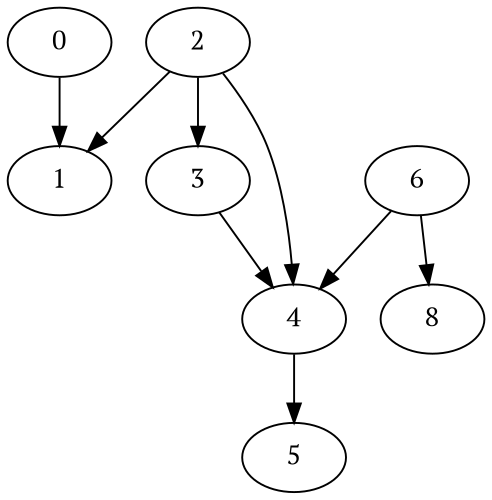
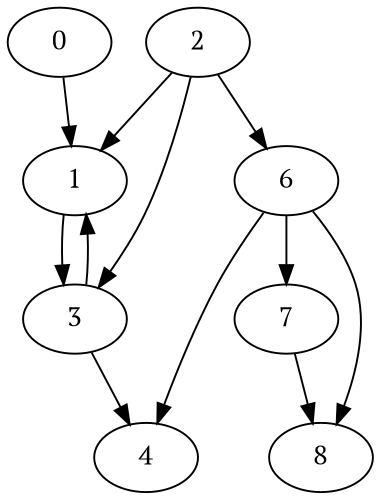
edge "2" -> "4": now "2" -> "6"
edge "1" -> "3": added
edge "3" -> "1": added
node "7": added
node "5": removed
